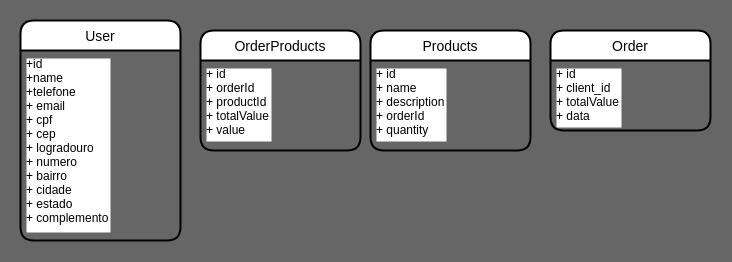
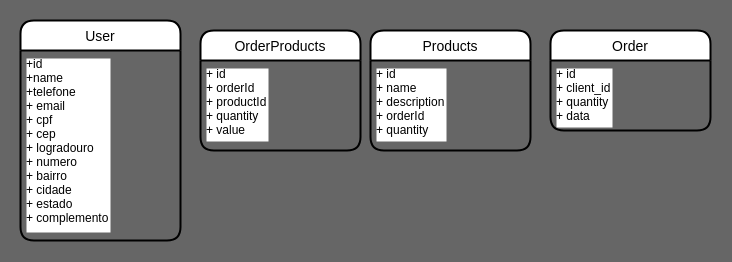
node "+ id + orderId + productId + totalValue + value": label "+ id + orderId + productId + totalValue + value" -> "+ id + orderId + productId + quantity + value"
node "+ id + client_id + totalValue + data": label "+ id + client_id + totalValue + data" -> "+ id + client_id + quantity + data"
